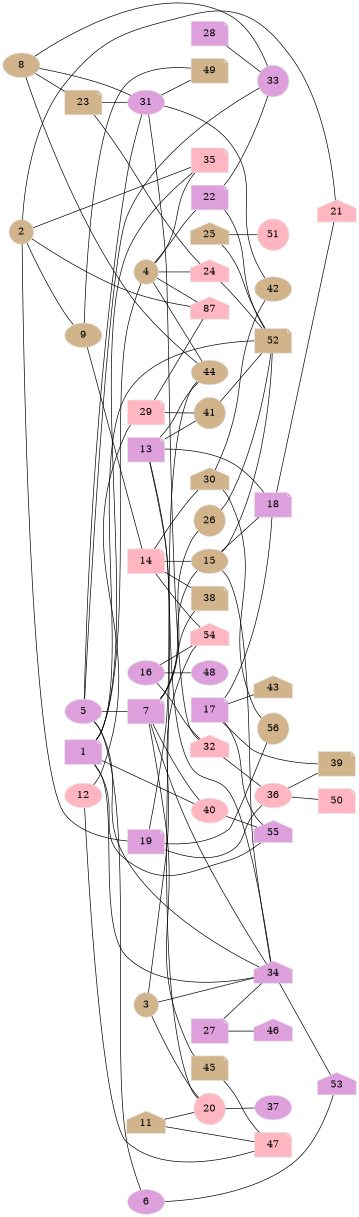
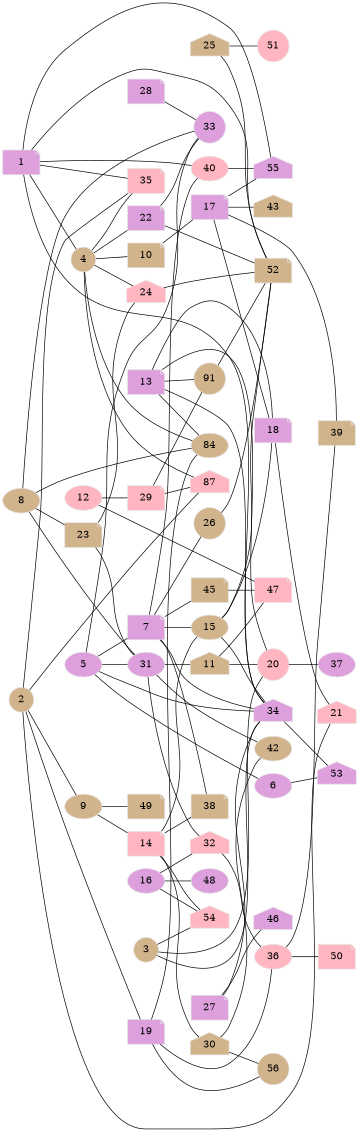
edge "49" -- "31": now "11" -- "31"
node "10": added
node "44": label "44" -> "84"
node "41": label "41" -> "91"
